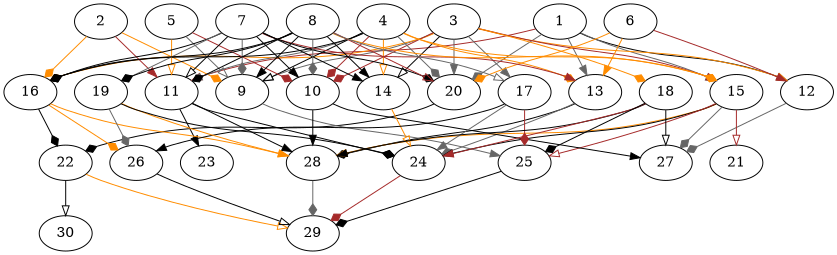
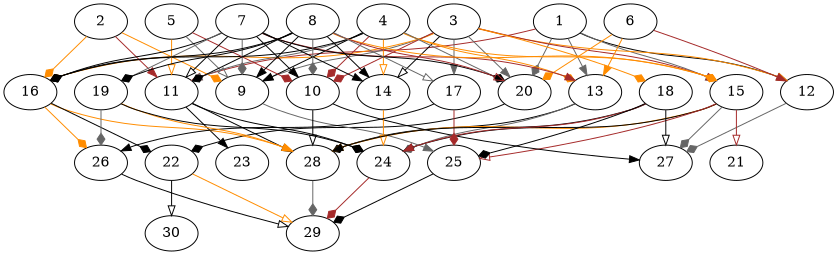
edge "4" -> "9": arrowhead onormal -> normal
edge "10" -> "28": arrowhead normal -> onormal
edge "17" -> "24": removed
